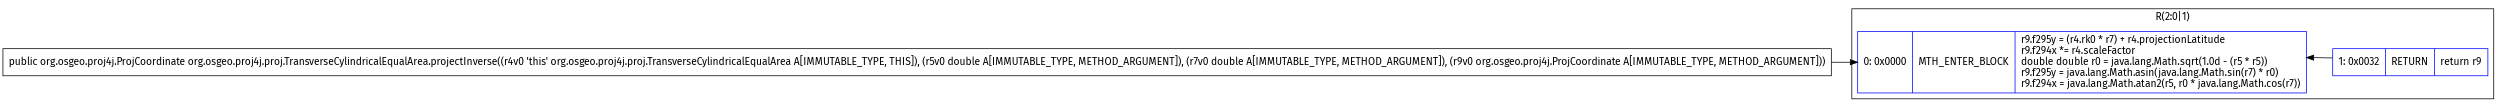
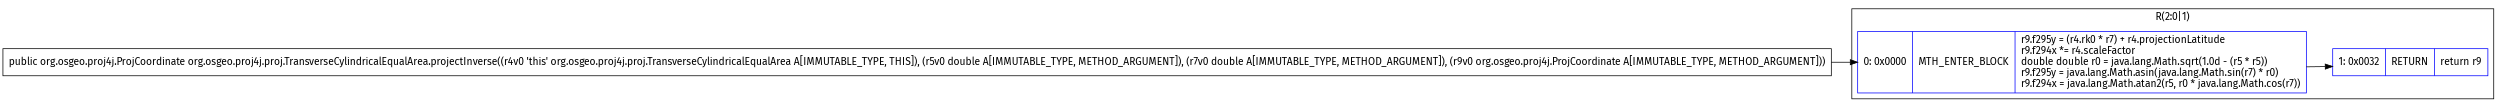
edge "1: 0x0032" -> "0: 0x0000": reversed
